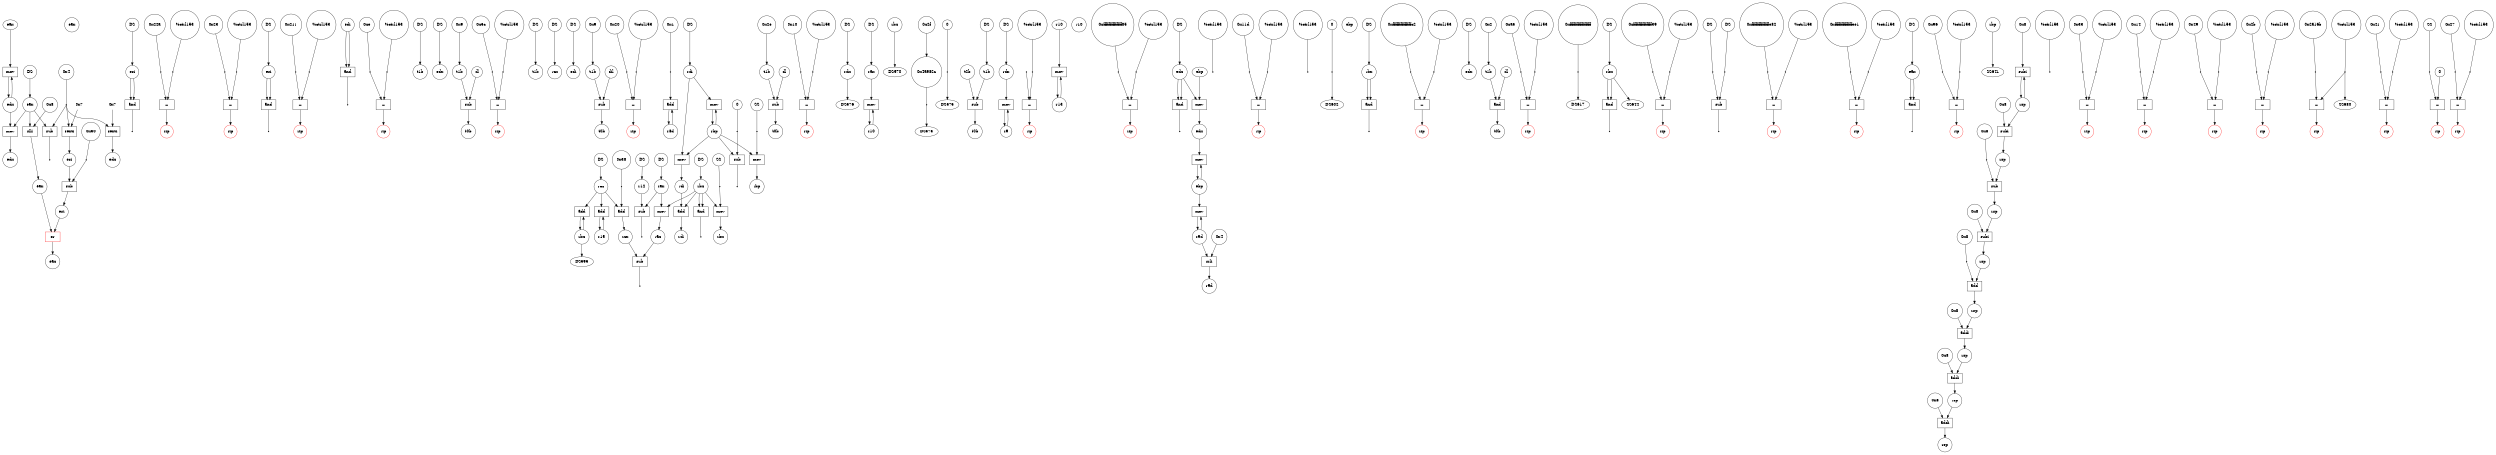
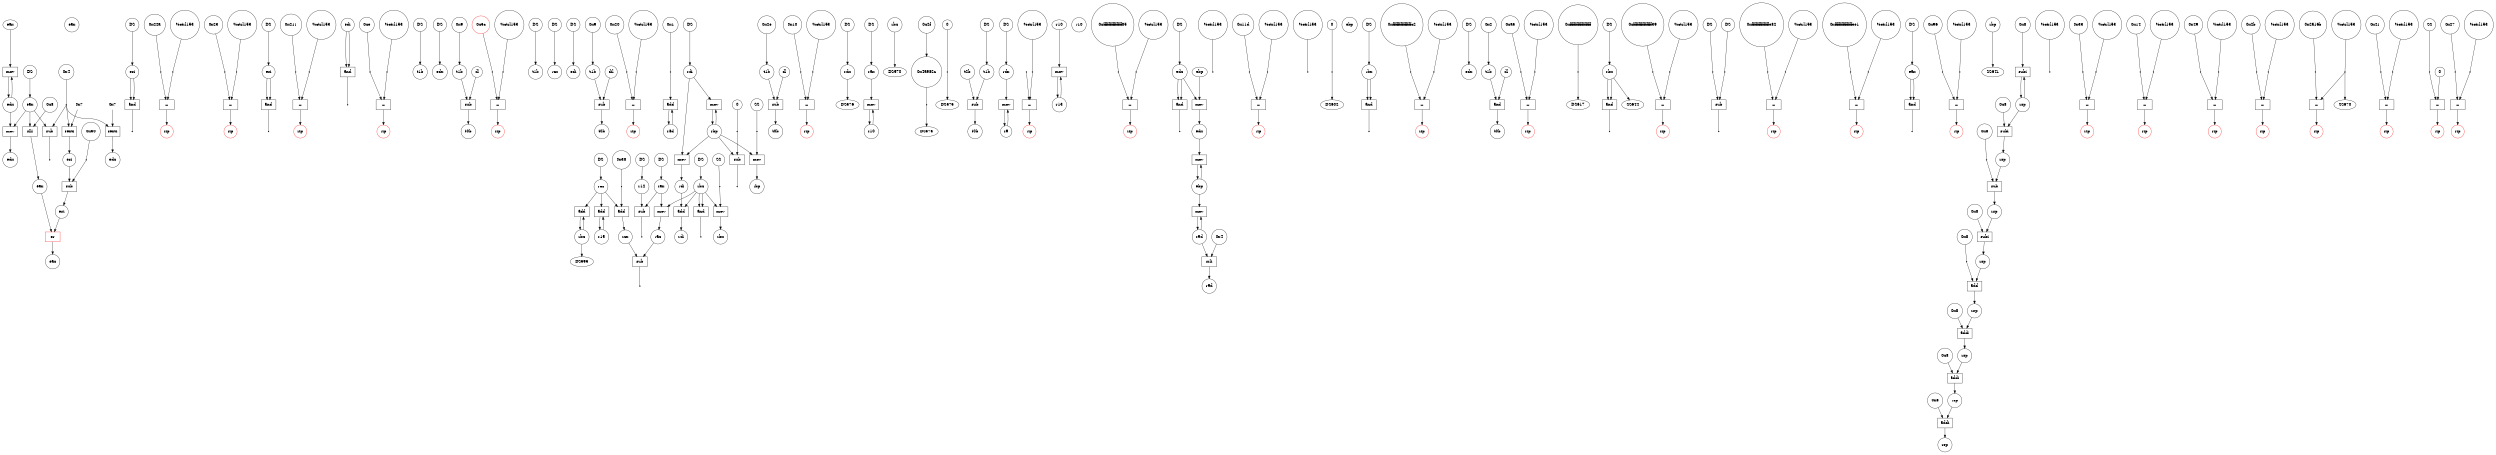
node "0x5c": color black -> red
node "SS680": label "SS680" -> "SS670"
